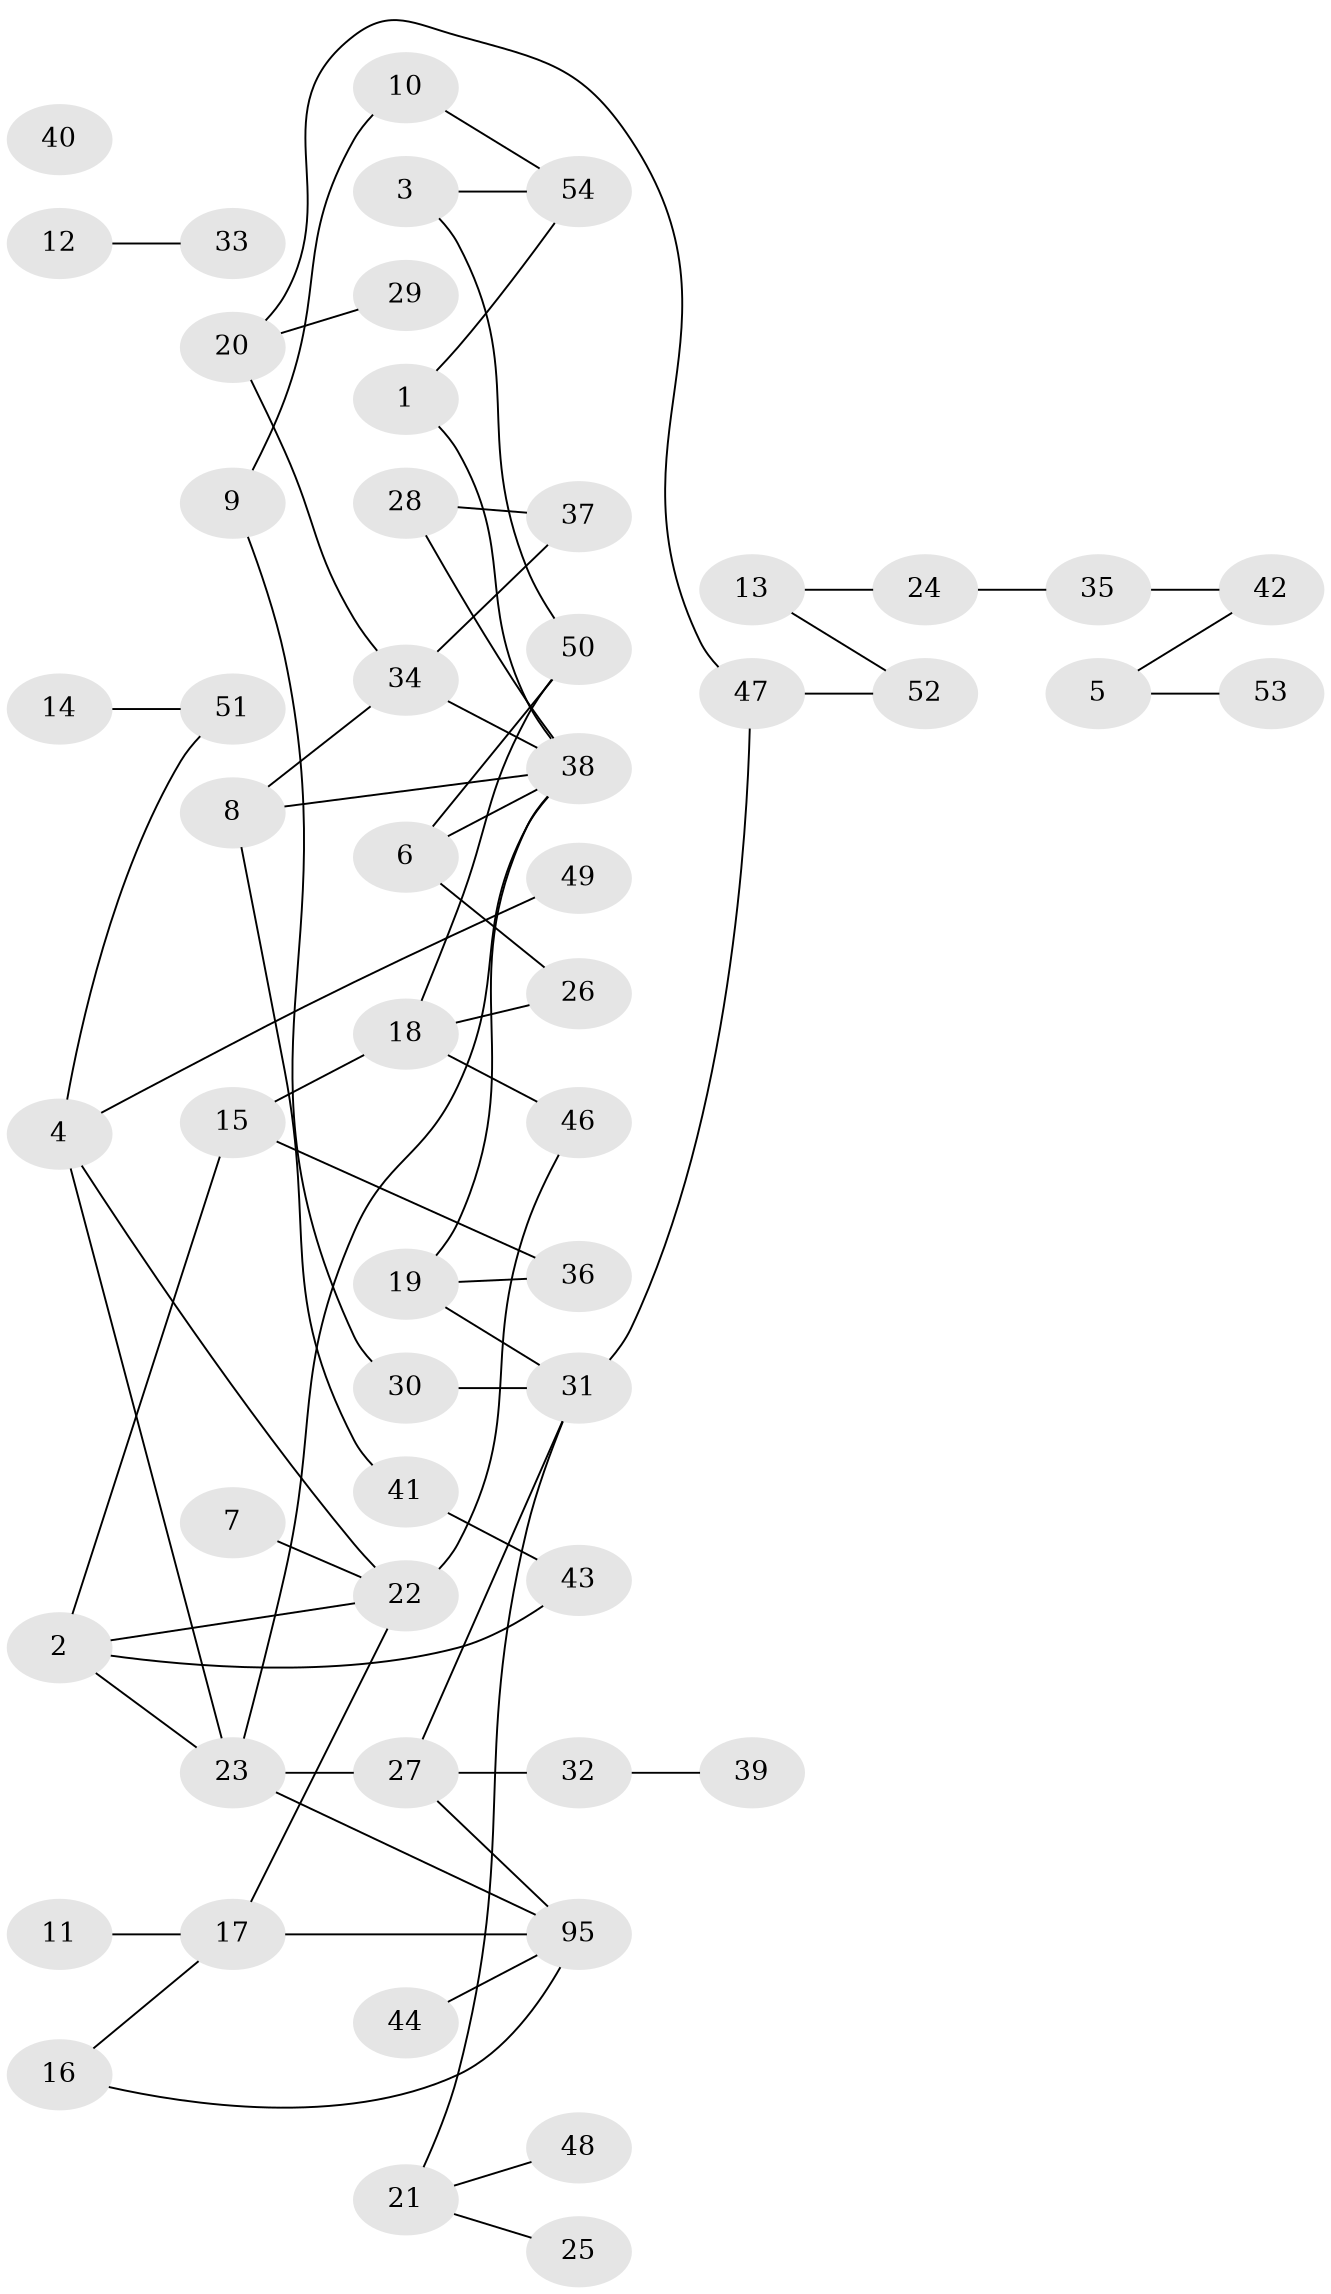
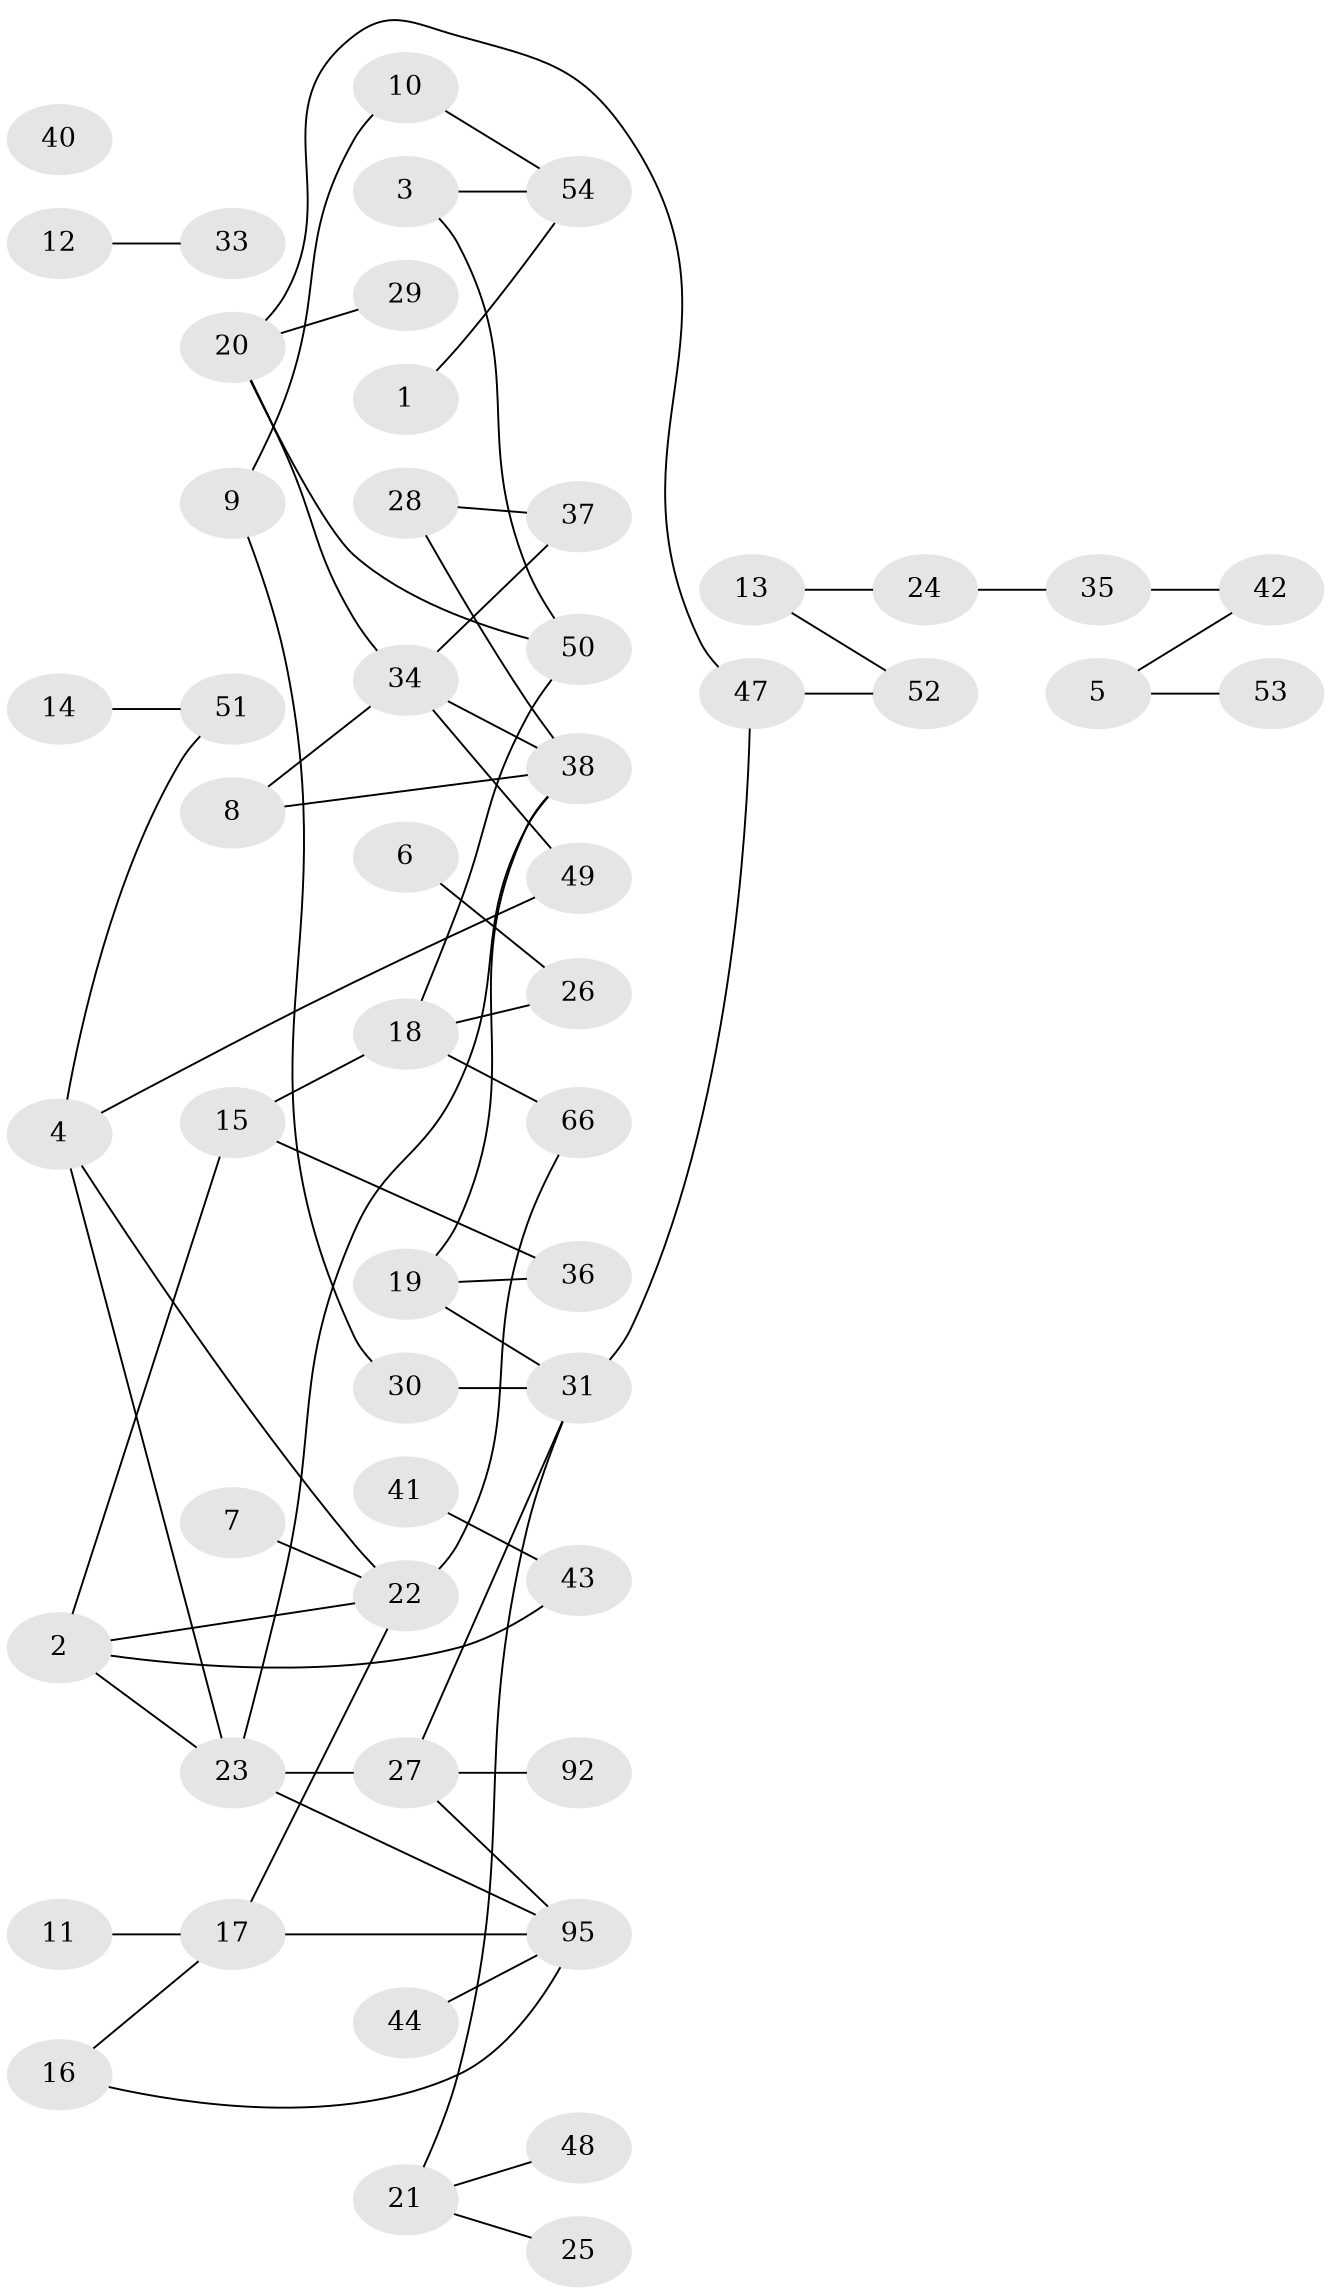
edge "1" -- "38": removed
edge "50" -- "6": now "50" -- "20"
edge "34" -- "49": added
edge "38" -- "6": removed
node "46": label "46" -> "66"
edge "8" -- "41": removed
node "32": label "32" -> "92"
node "39": removed
